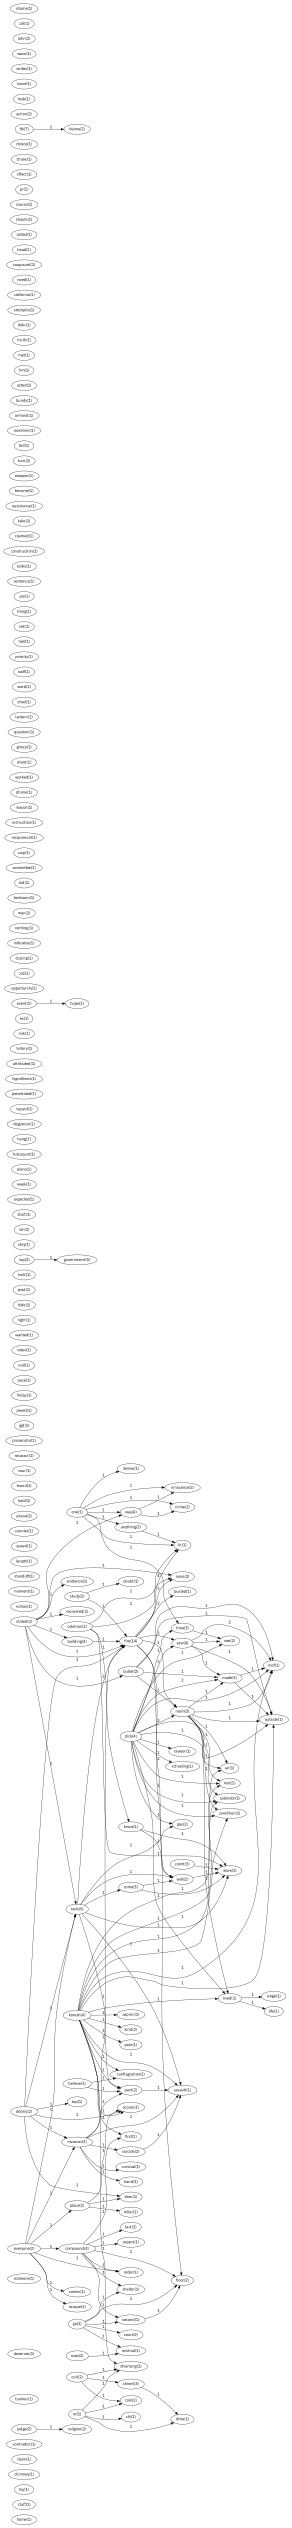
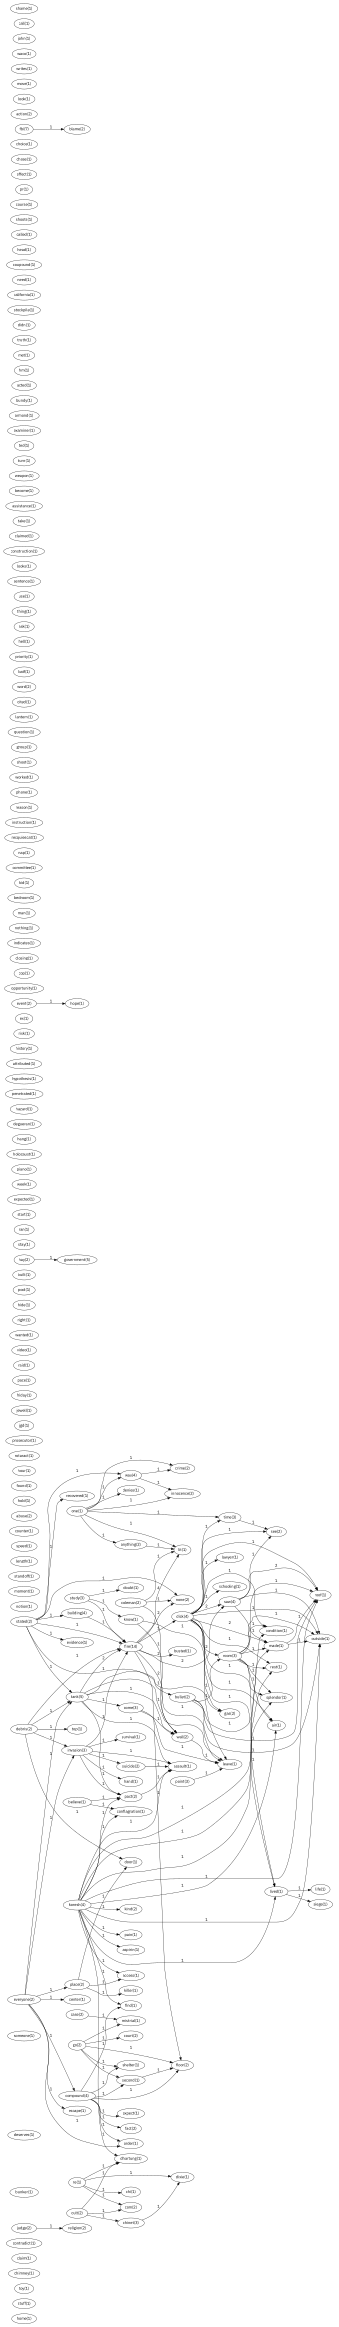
edge "fire(14)" -> "room(3)": now "fire(14)" -> "dick(4)"
edge "coleman(2)" -> "know(1)": now "study(3)" -> "know(1)"
edge "debris(2)" -> "access(1)": removed, label "1"
